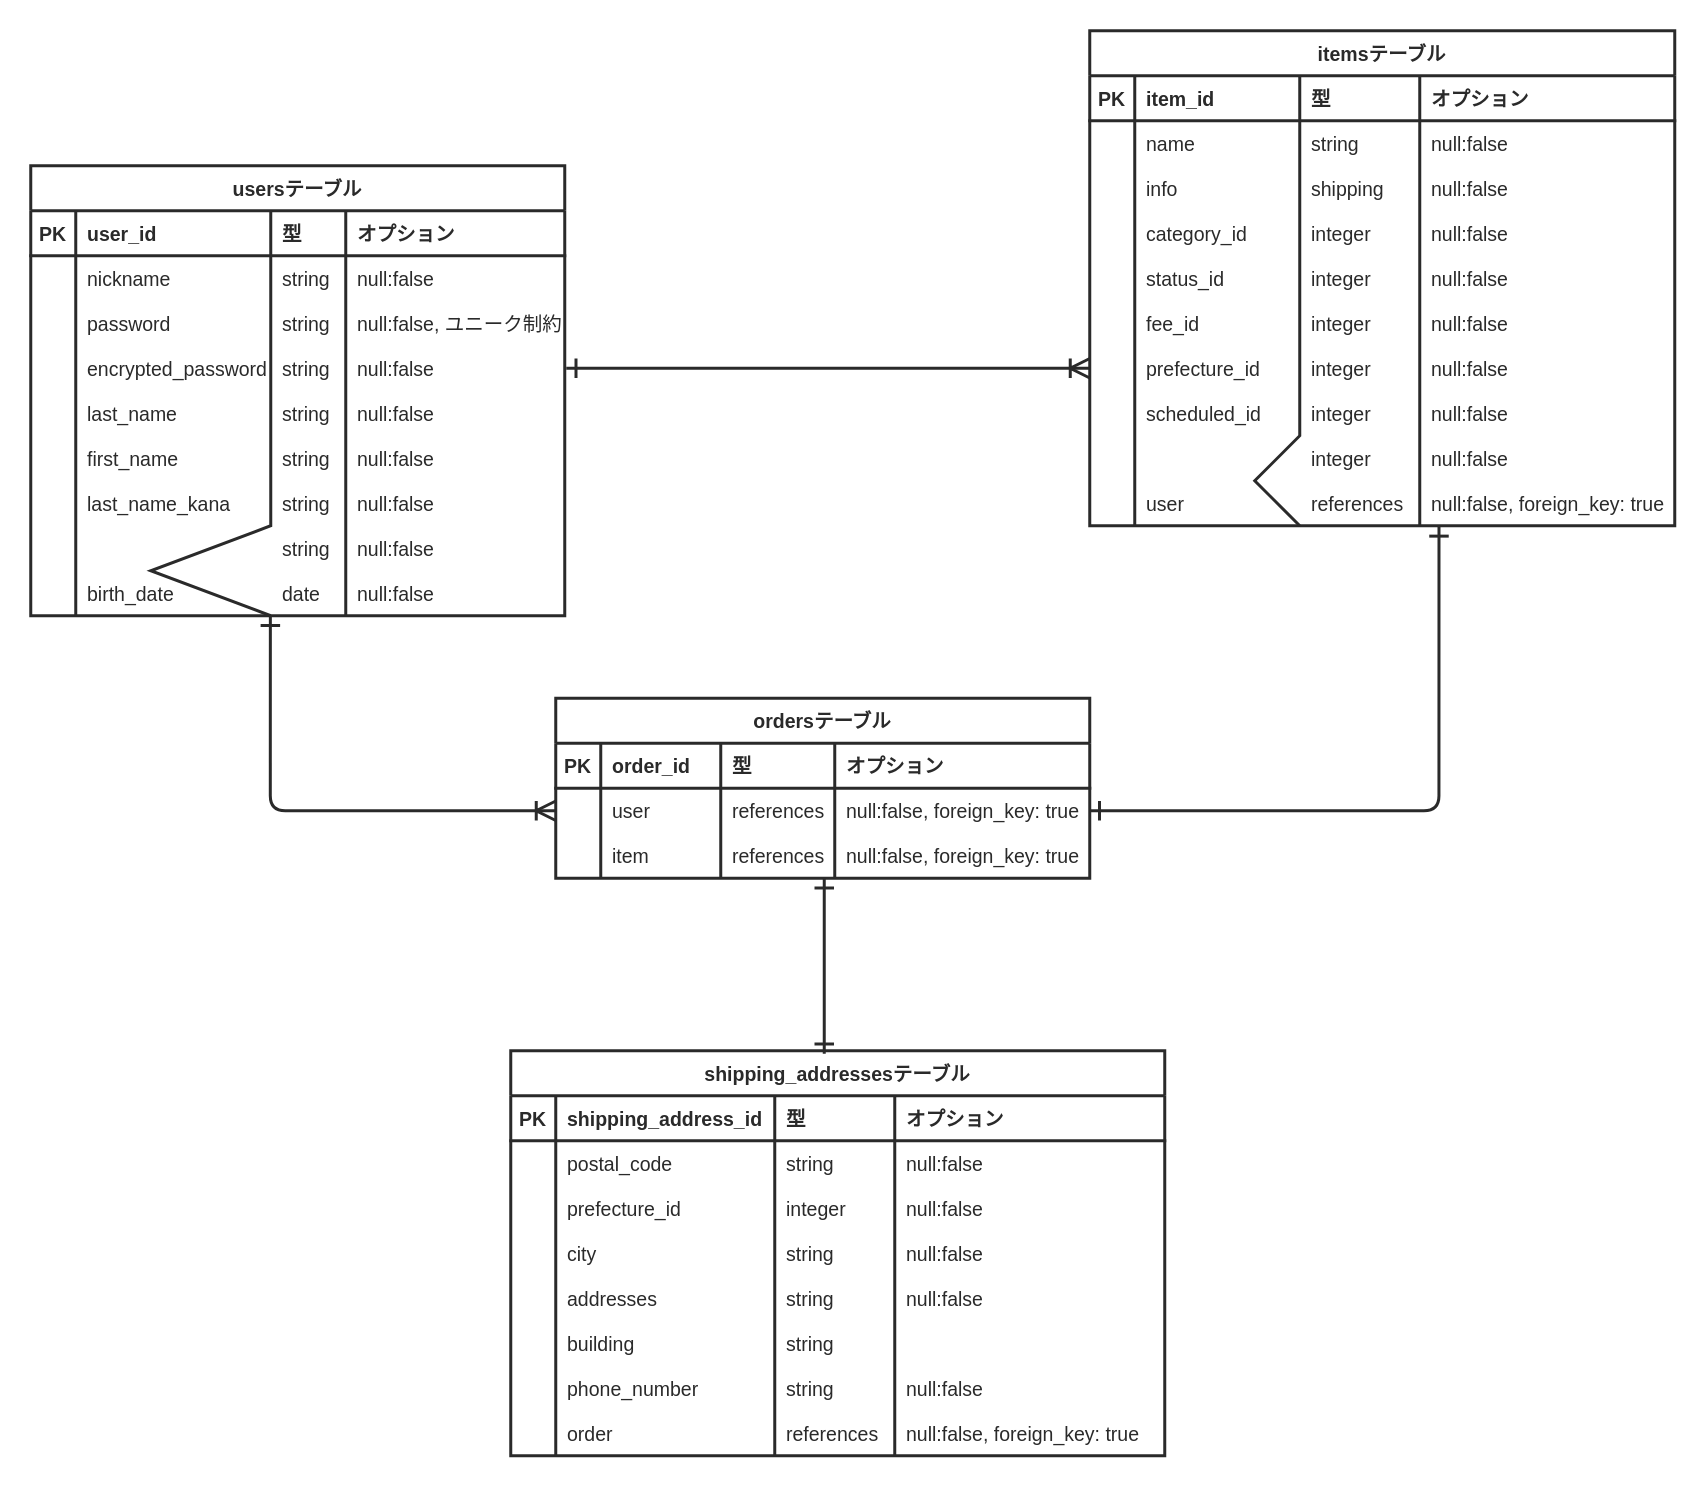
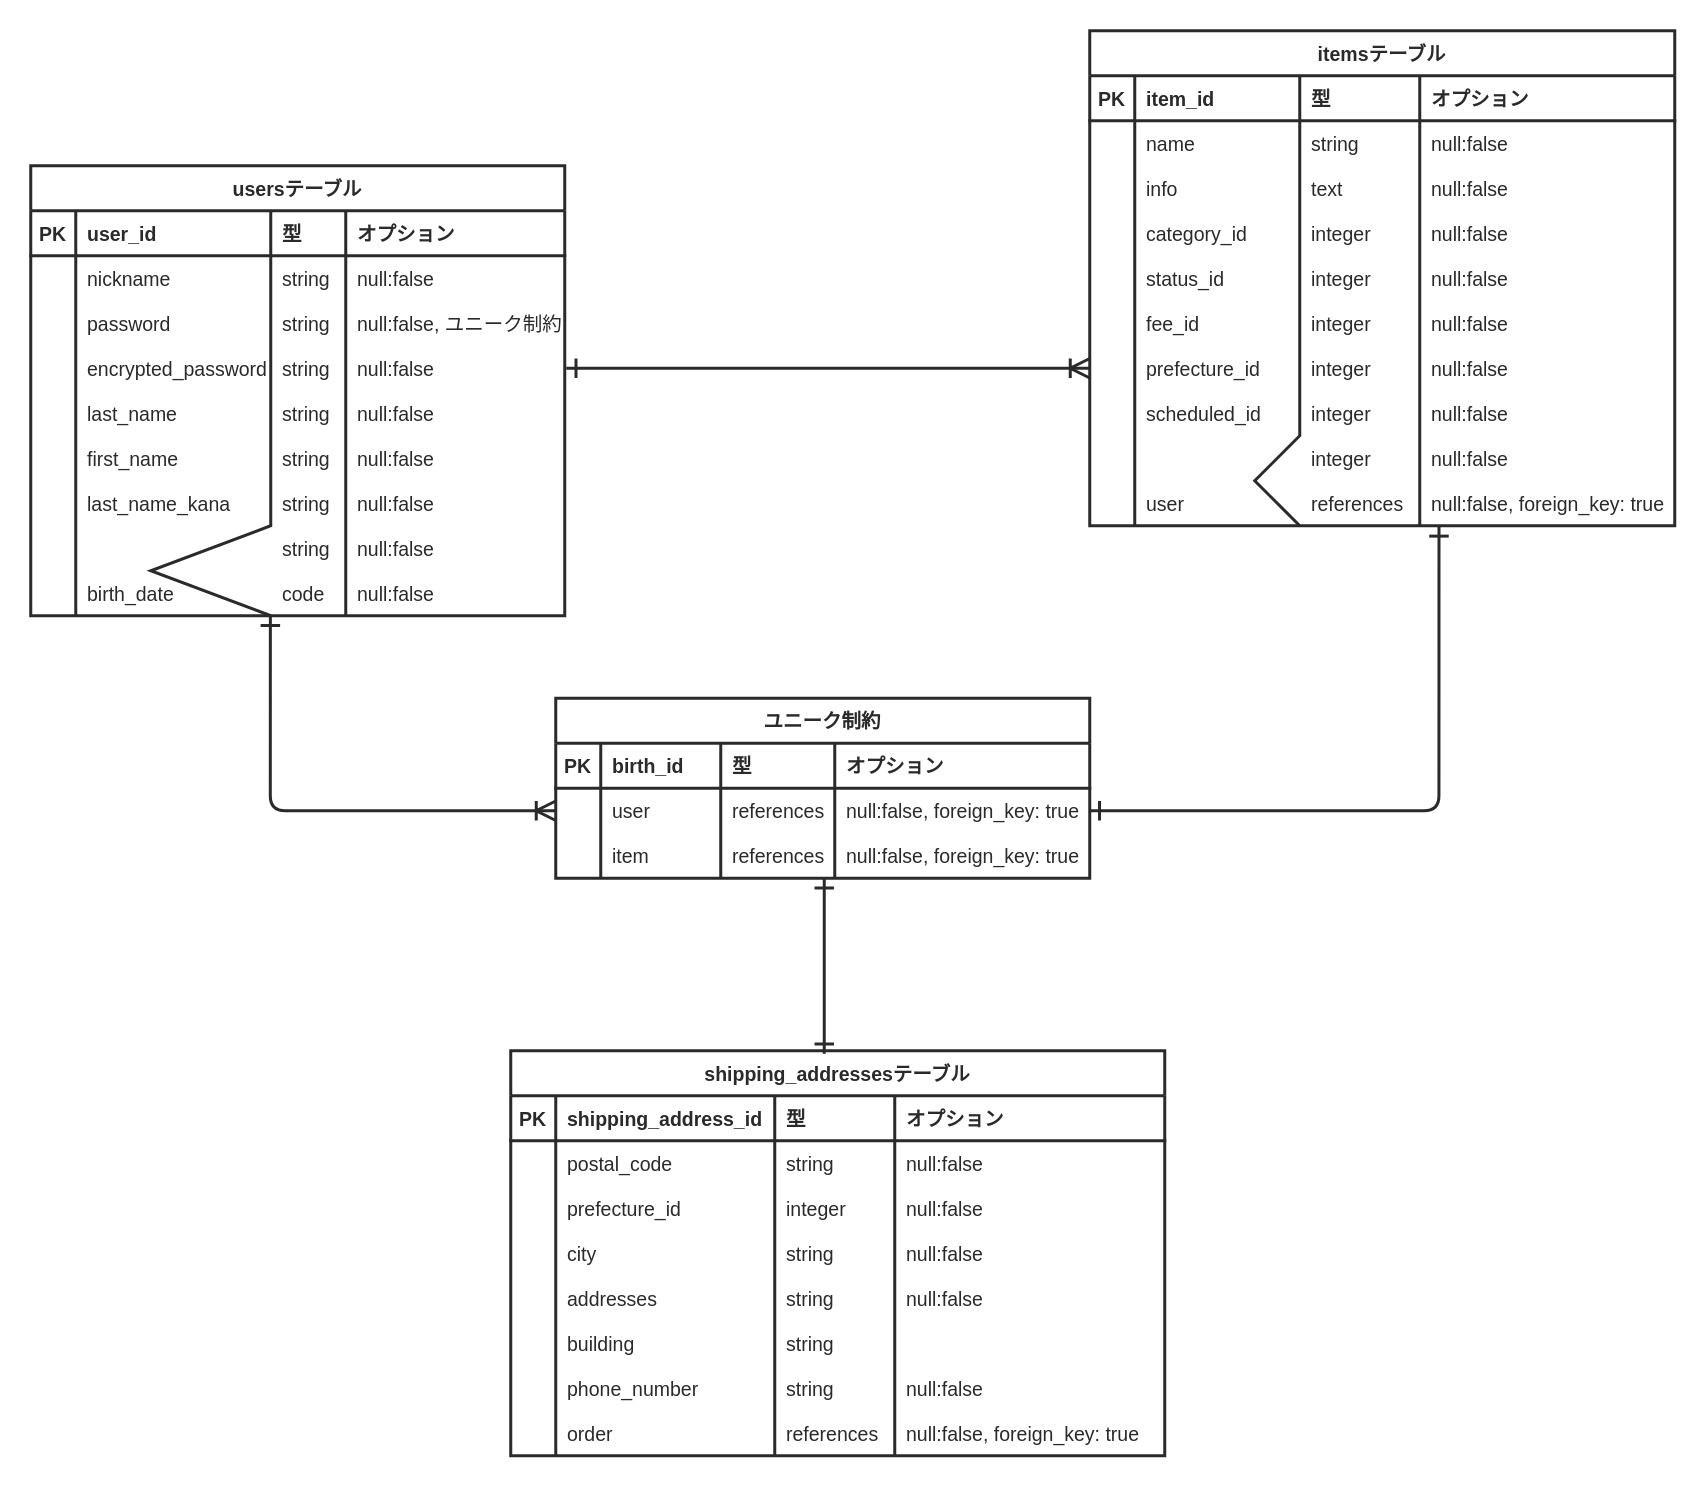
node "shipping": label "shipping" -> "text"
node "date": label "date" -> "code"
node "ordersテーブル": label "ordersテーブル" -> "ユニーク制約"
node "order_id": label "order_id" -> "birth_id"
